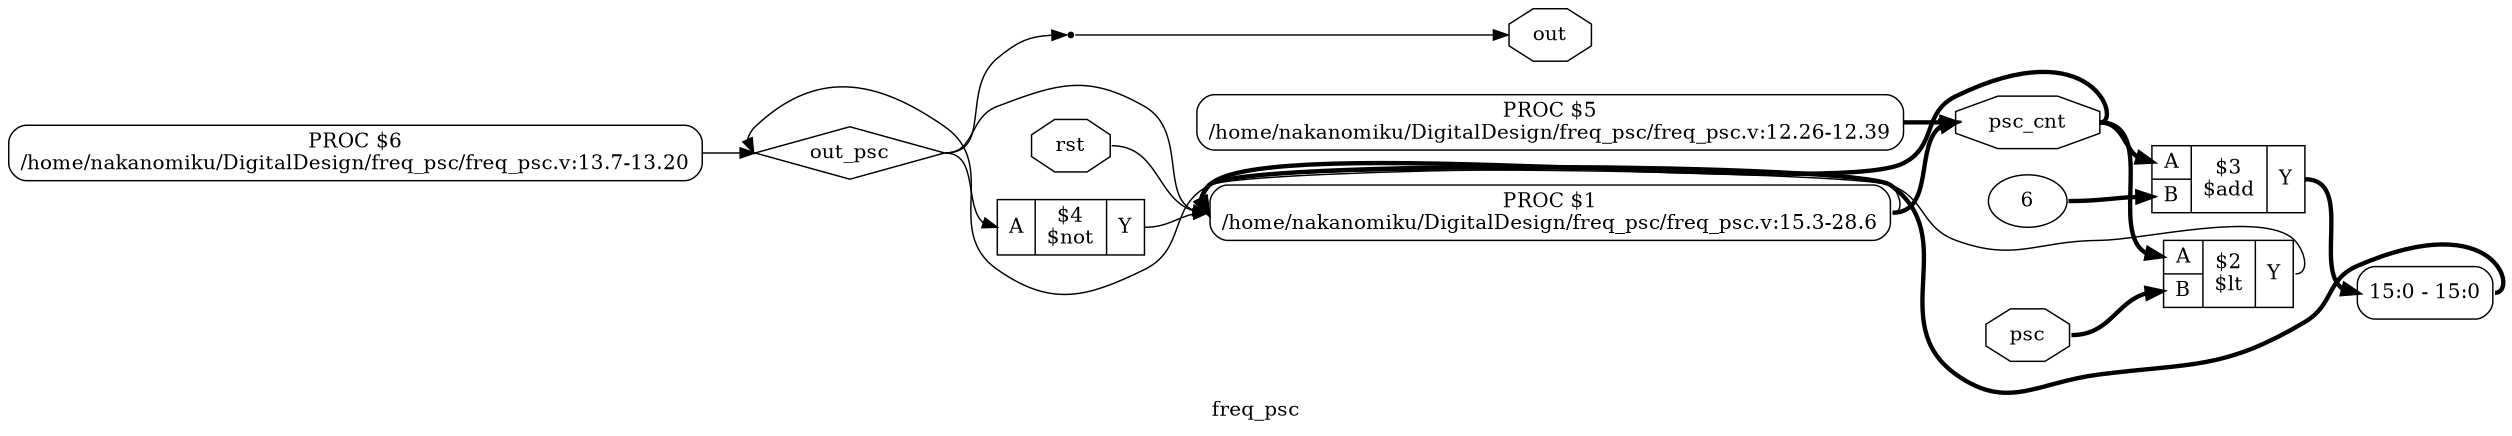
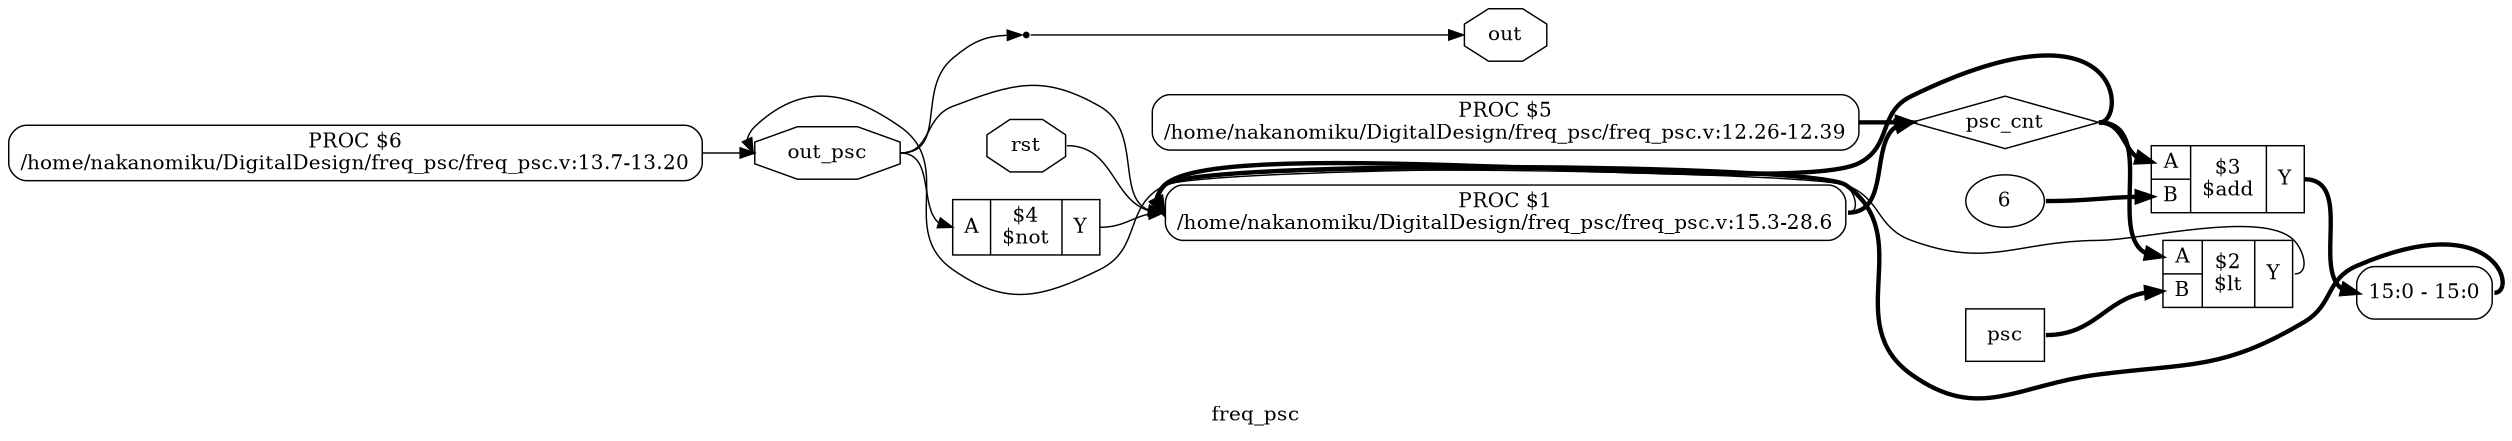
node "psc_cnt": shape octagon -> diamond
node "out_psc": shape diamond -> octagon
node "psc": shape octagon -> box
